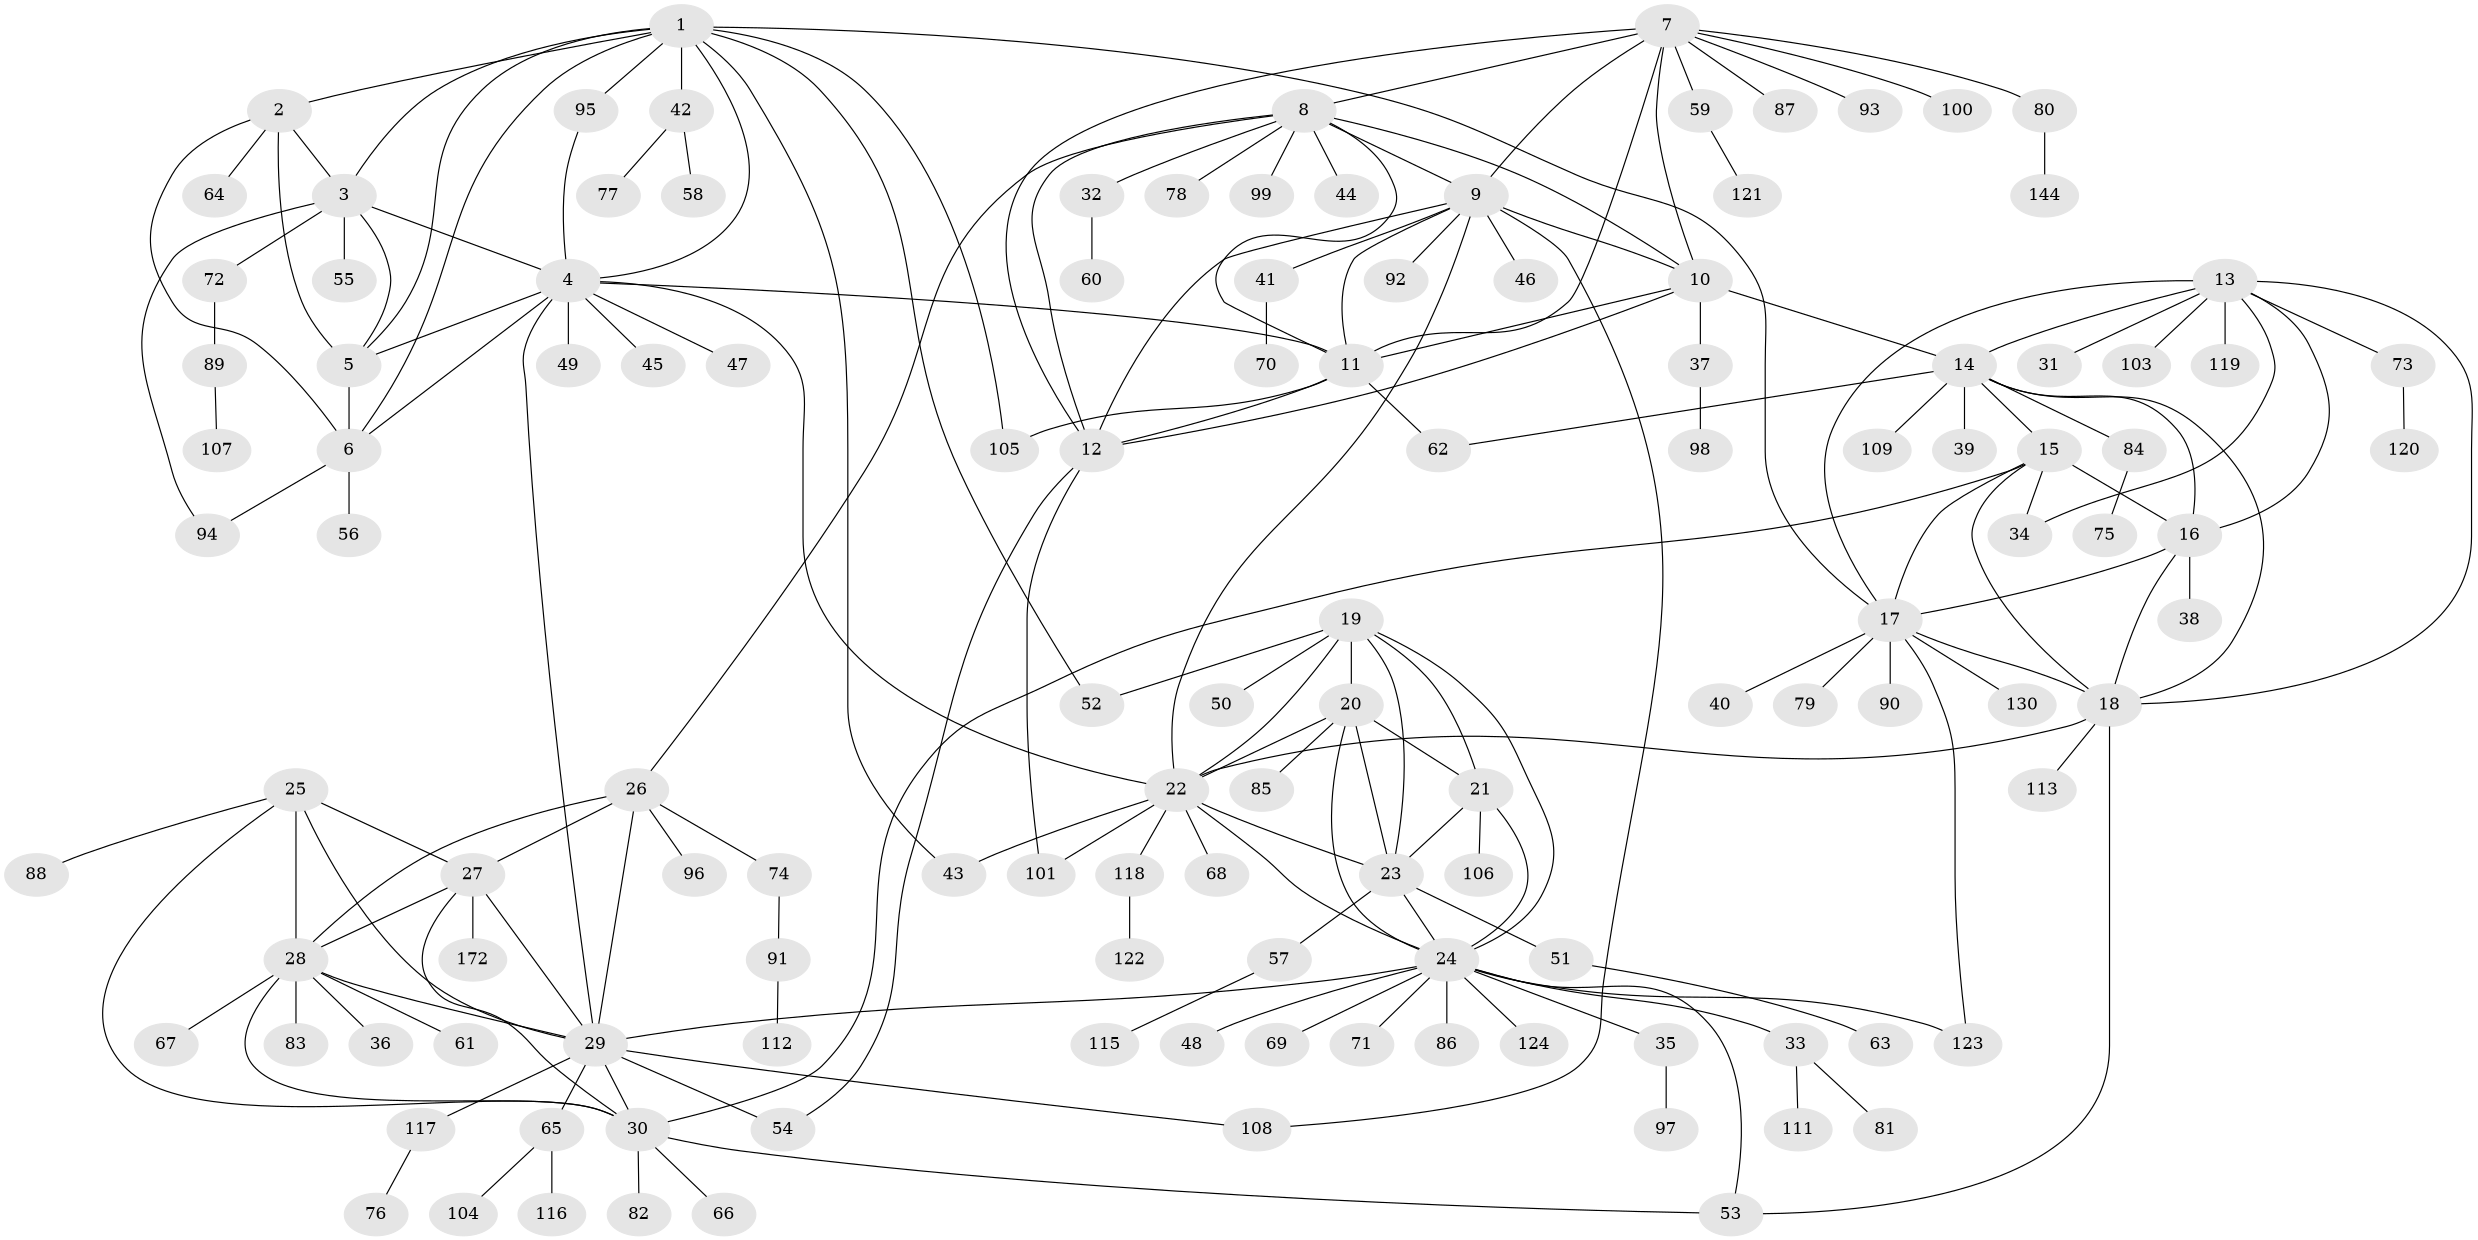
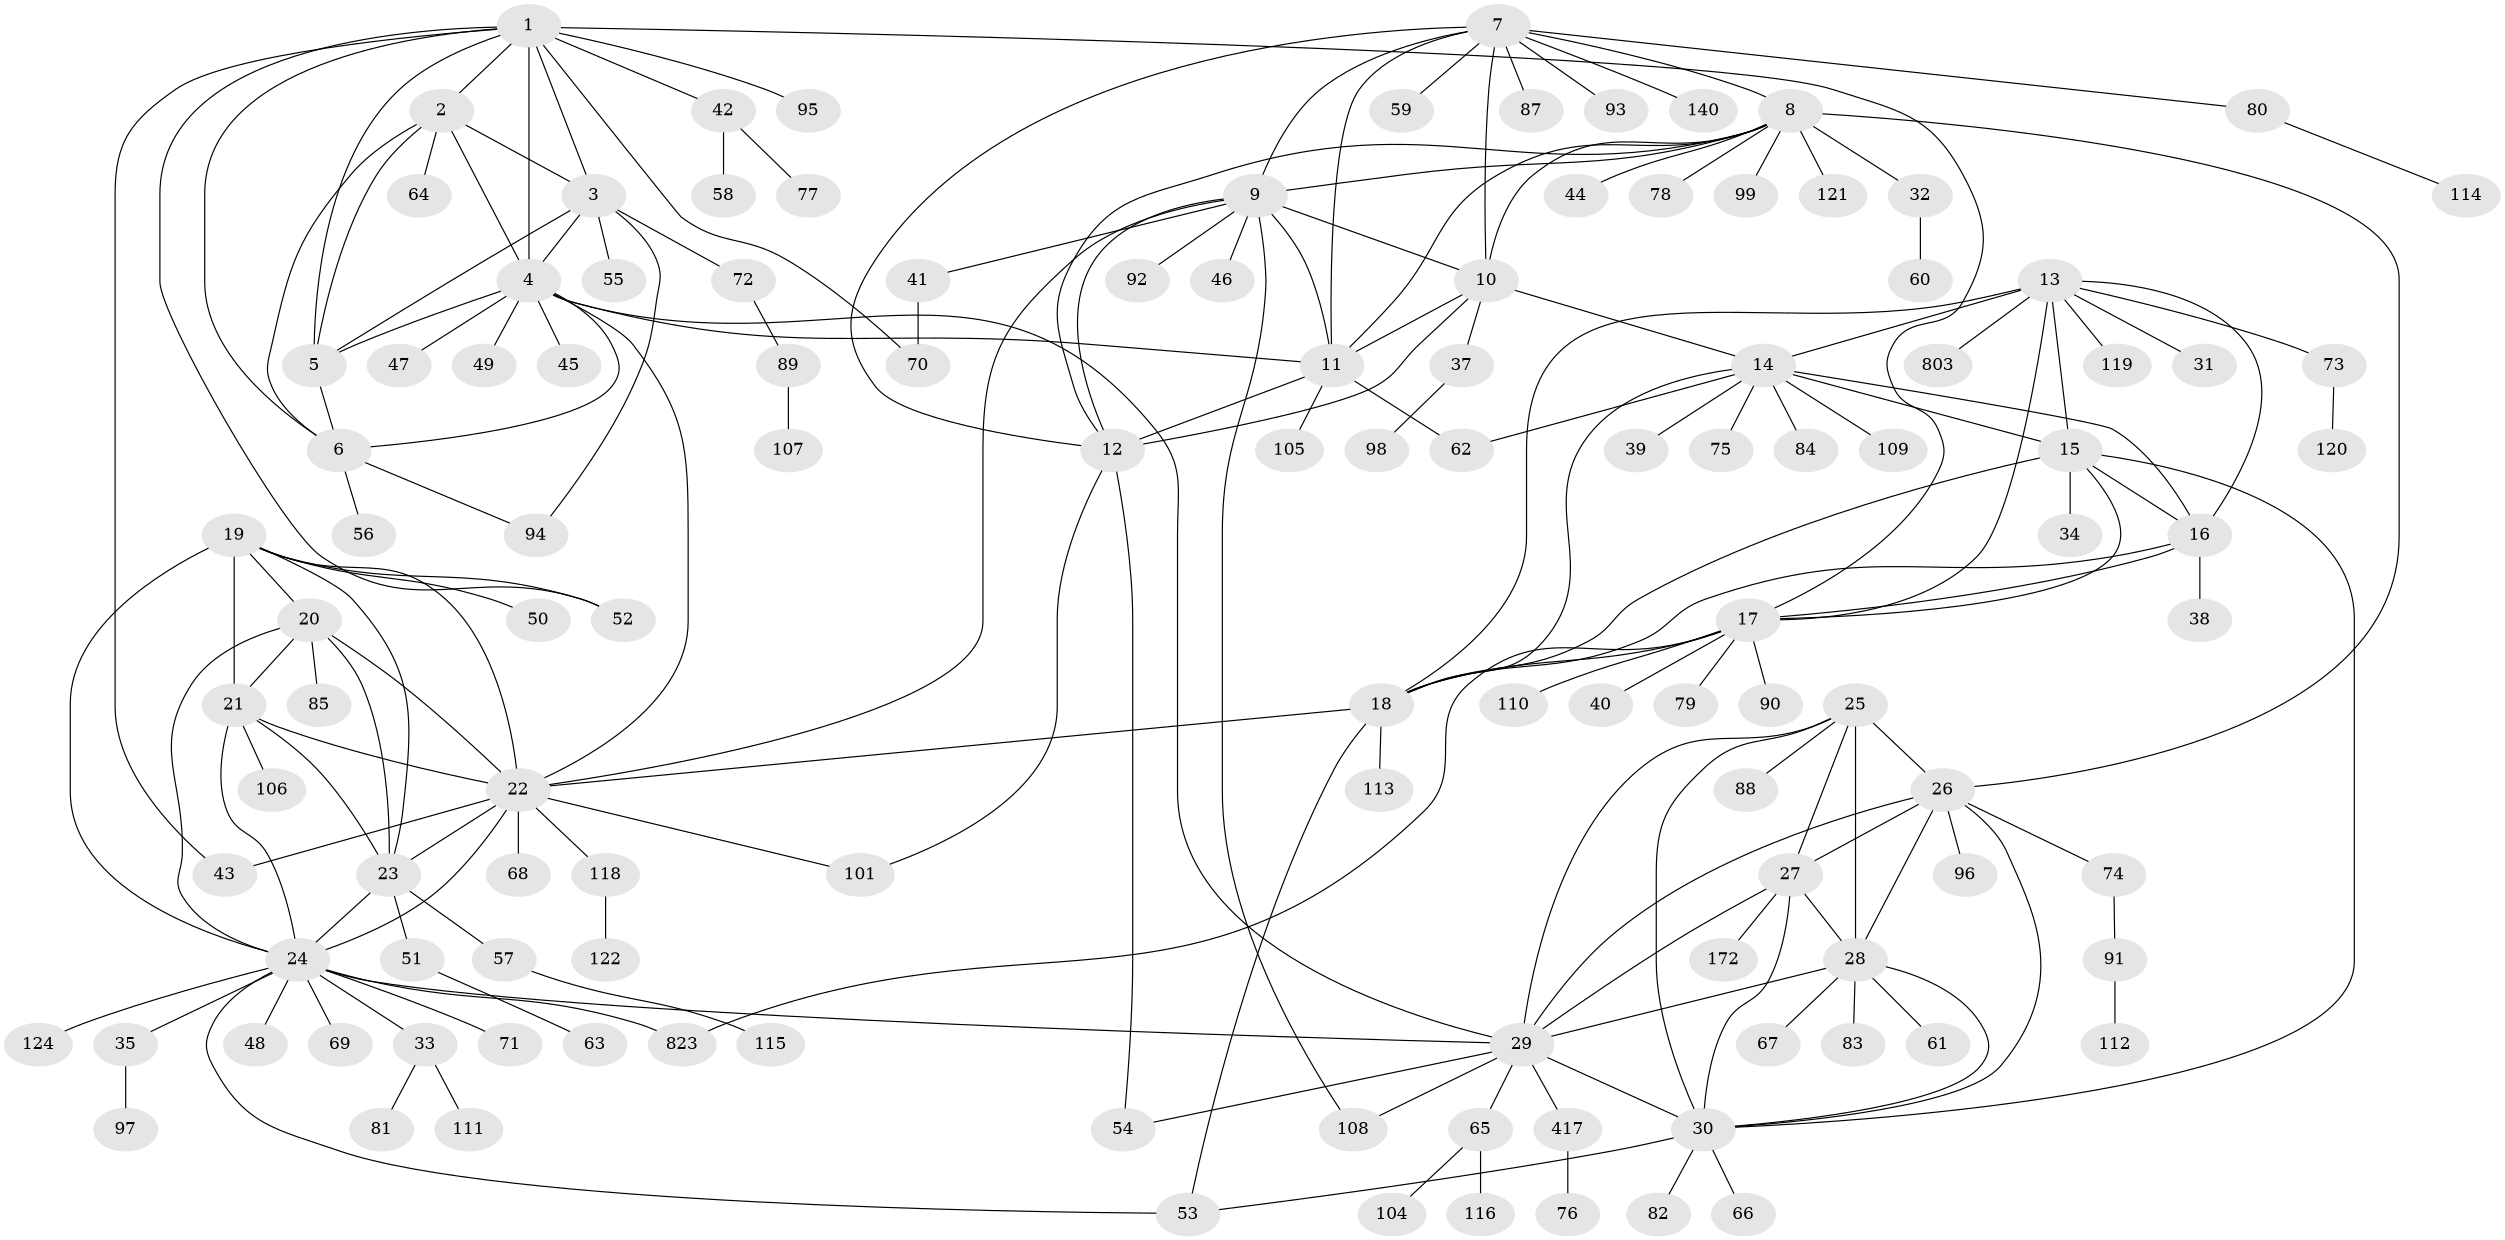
node "100": label "100" -> "140"
edge "59" -- "121": now "8" -- "121"
edge "1" -- "105": now "1" -- "70"
edge "95" -- "4": now "2" -- "4"
node "144": label "144" -> "114"
node "103": label "103" -> "803"
edge "13" -- "34": now "13" -- "15"
edge "84" -- "75": now "14" -- "75"
node "130": label "130" -> "110"
edge "25" -- "26": added
edge "21" -- "22": added
node "36": removed
node "86": removed
node "123": label "123" -> "823"
edge "26" -- "30": added
node "117": label "117" -> "417"
